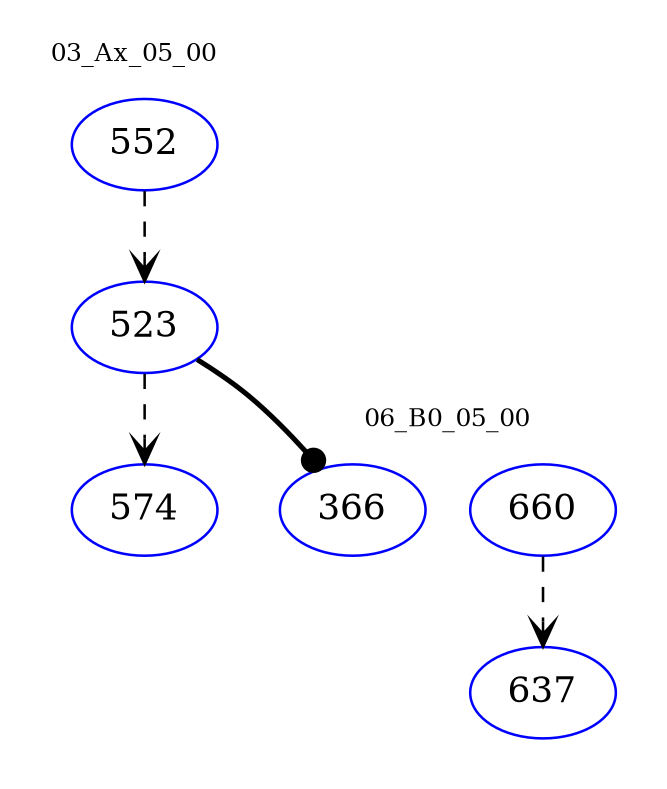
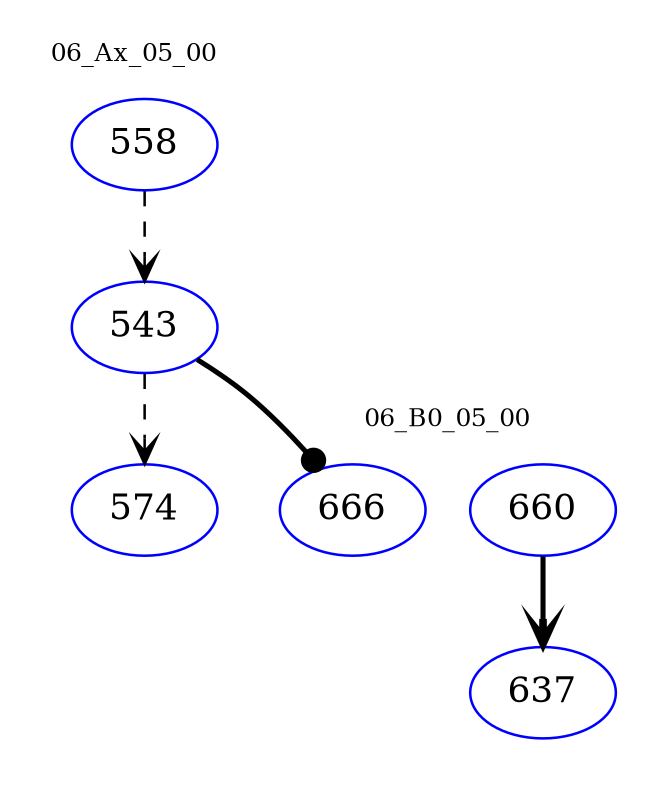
cluster "03_Ax_05_00": label "03_Ax_05_00" -> "06_Ax_05_00"
node "552": label "552" -> "558"
node "523": label "523" -> "543"
node "366": label "366" -> "666"
edge "660" -> "637": style dashed -> bold
